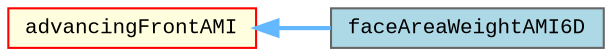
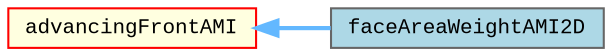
node "faceAreaWeightAMI6D": label "faceAreaWeightAMI6D" -> "faceAreaWeightAMI2D"
